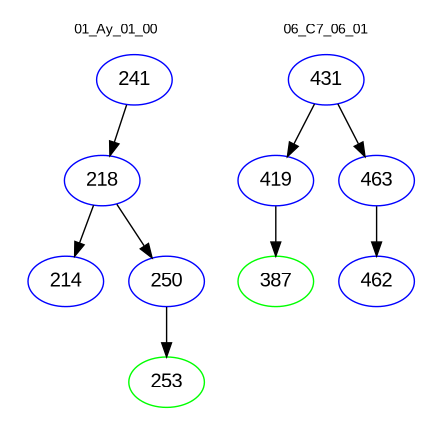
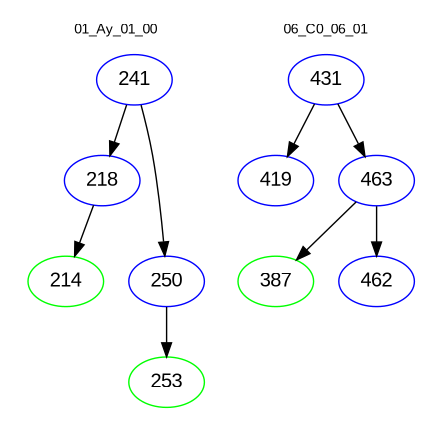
cluster "06_C7_06_01": label "06_C7_06_01" -> "06_C0_06_01"
edge "419" -> "387": now "463" -> "387"
edge "218" -> "250": now "241" -> "250"
node "214": color blue -> green
